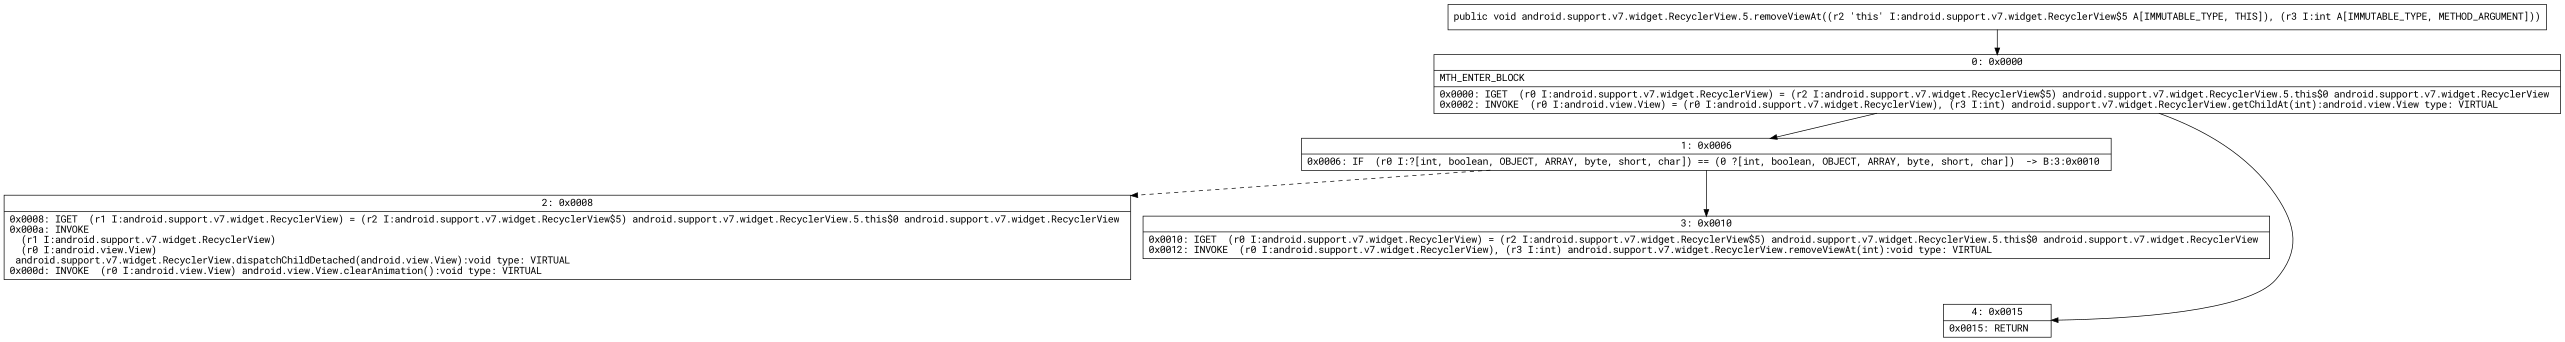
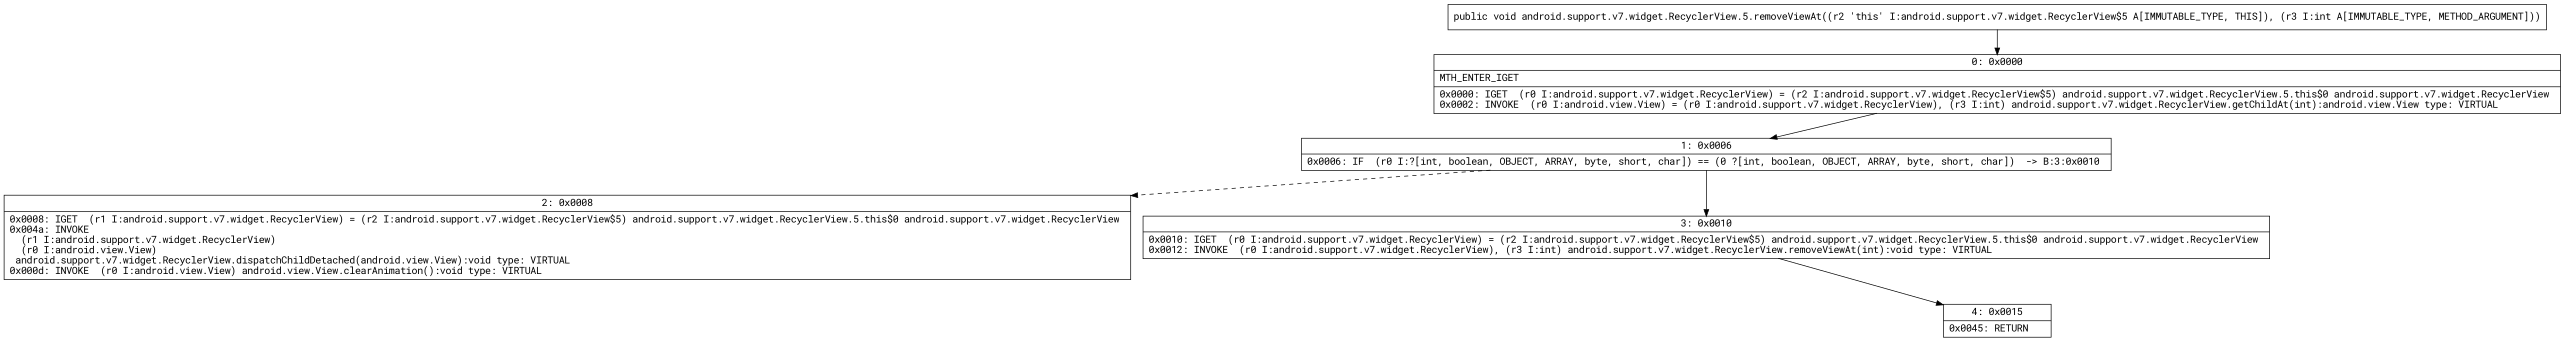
node "0: 0x0000": text "MTH_ENTER_BLOCK" -> "MTH_ENTER_IGET"
node "2: 0x0008": text "0x000a: INVOKE" -> "0x004a: INVOKE"
edge "0: 0x0000" -> "4: 0x0015": now "3: 0x0010" -> "4: 0x0015"
node "4: 0x0015": text "0x0015: RETURN" -> "0x0045: RETURN"
